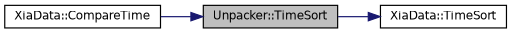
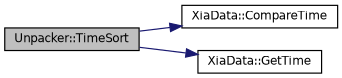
edge "XiaData::CompareTime" -> "Unpacker::TimeSort": reversed
node "XiaData::TimeSort": label "XiaData::TimeSort" -> "XiaData::GetTime"
